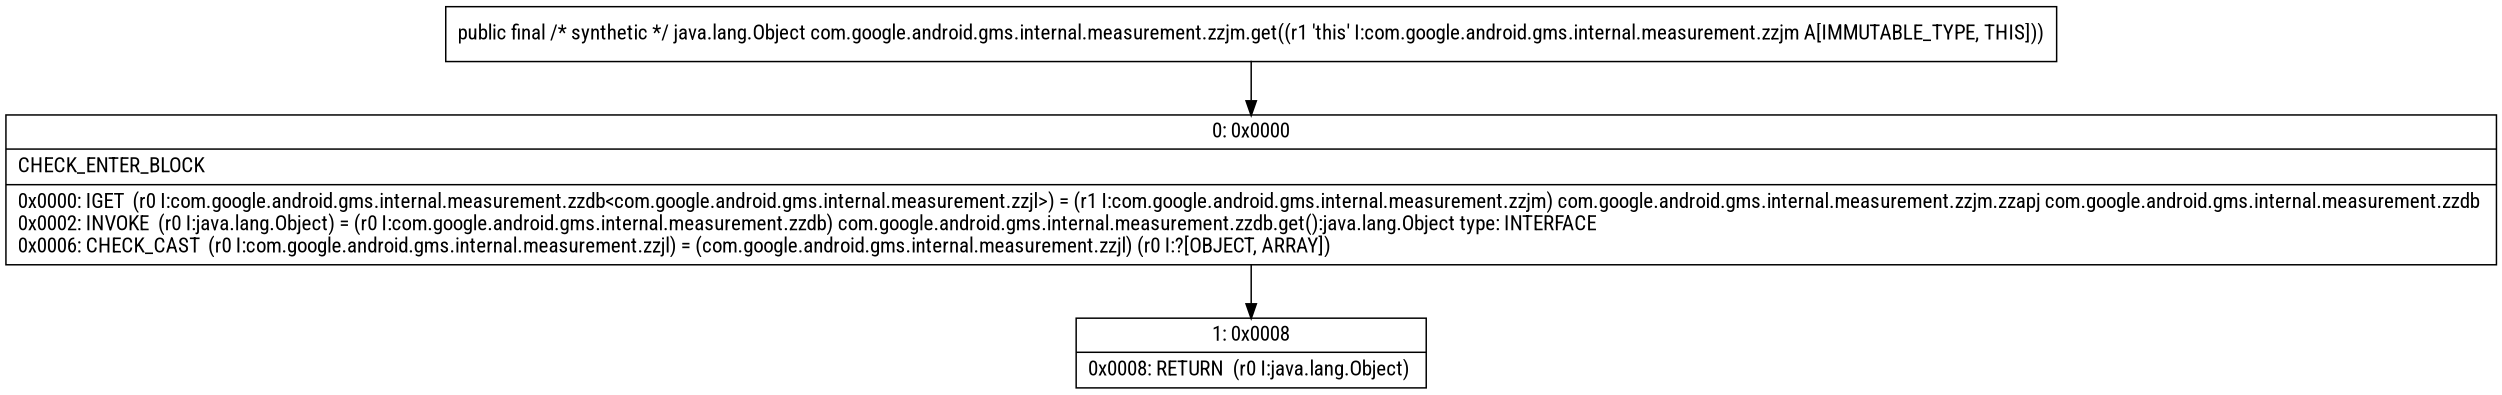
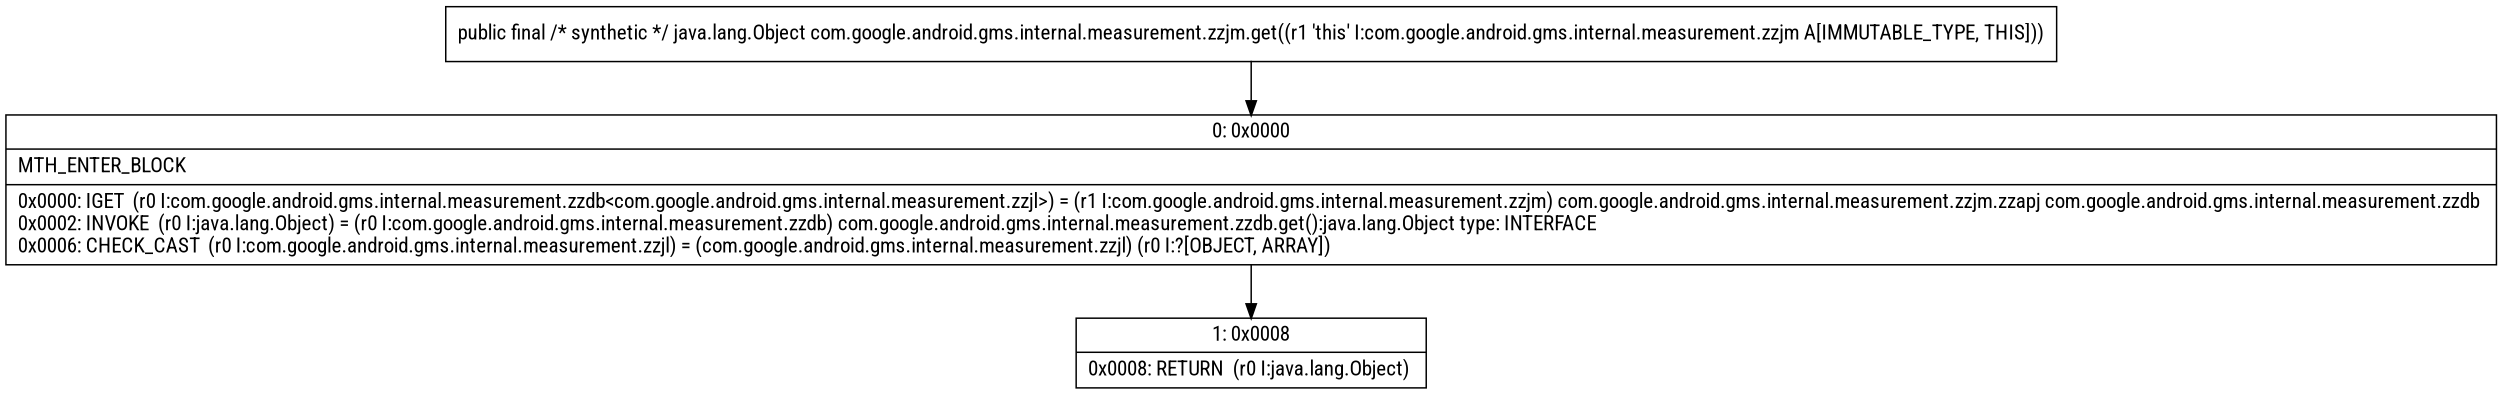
node "0: 0x0000": text "CHECK_ENTER_BLOCK" -> "MTH_ENTER_BLOCK"
